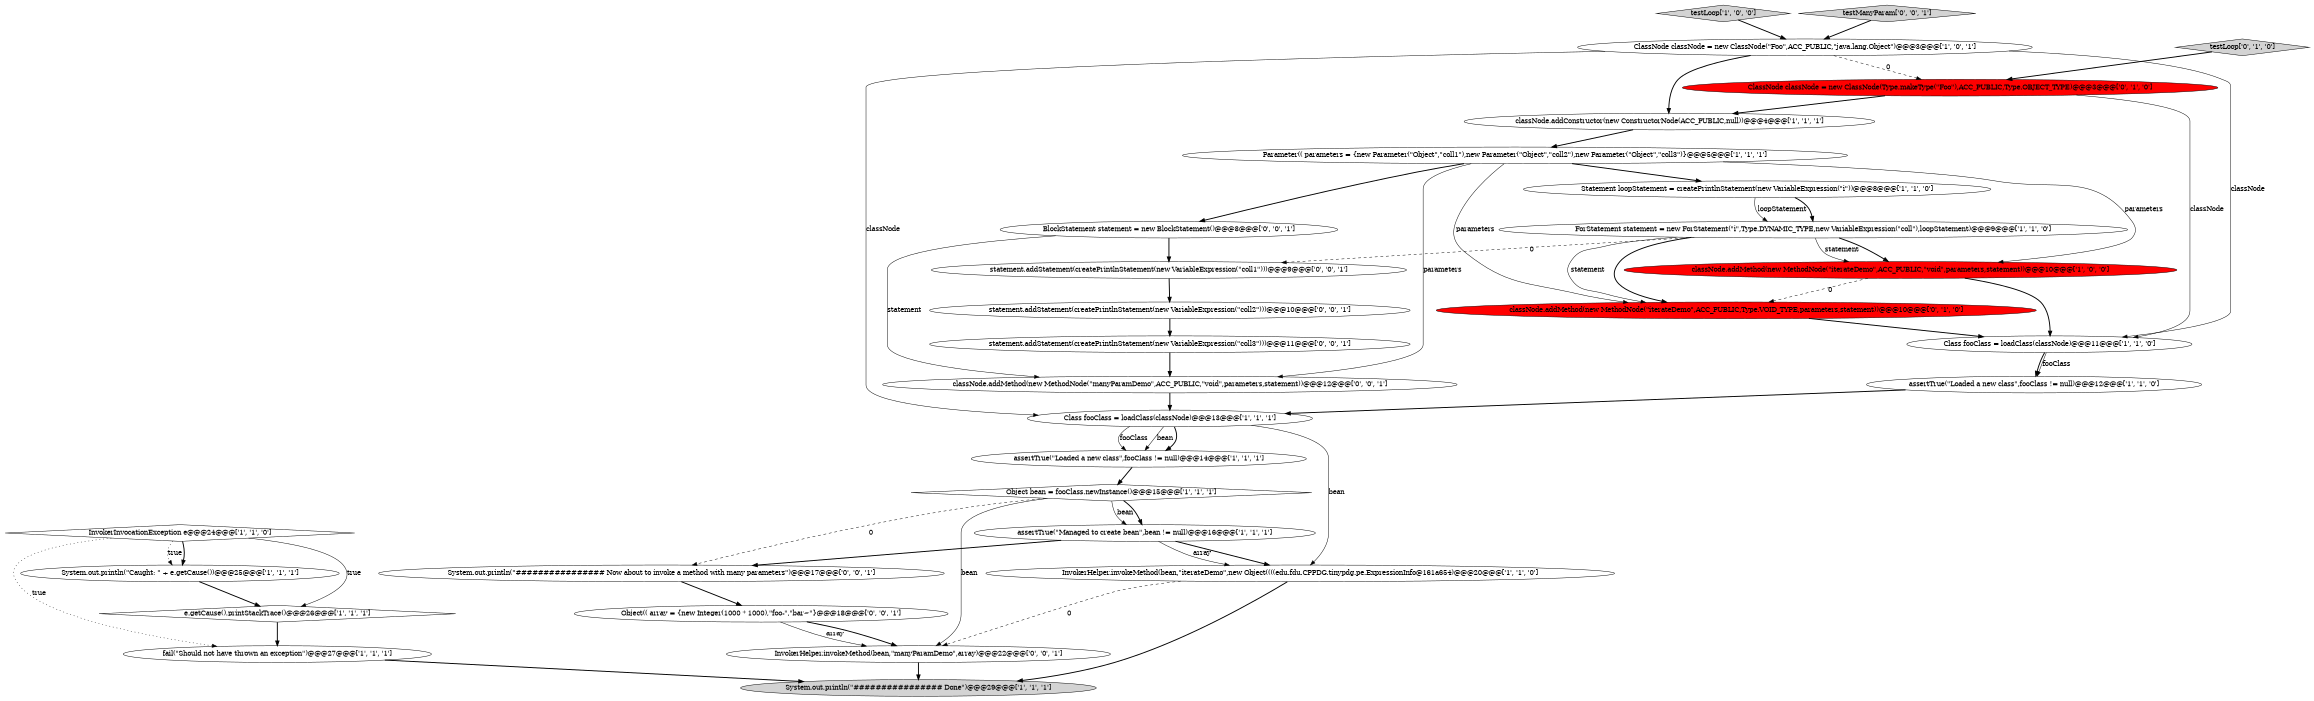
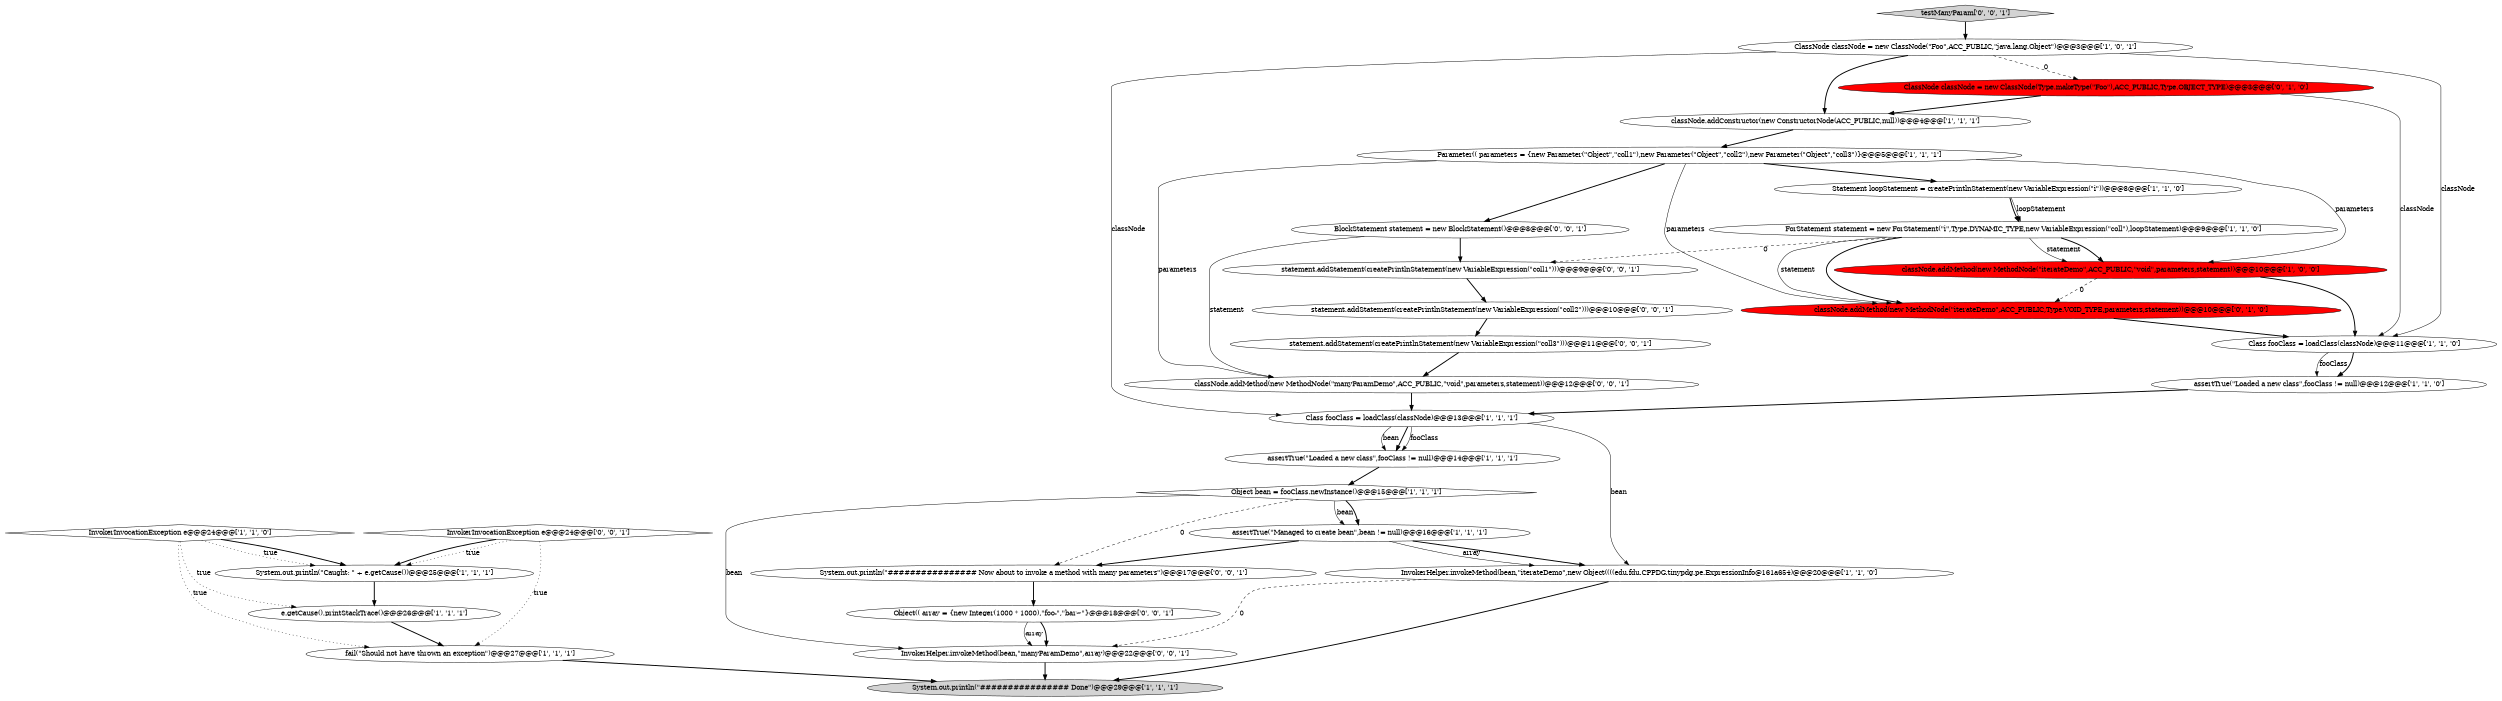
node "testLoop['1', '0', '0']": removed
node "testLoop['0', '1', '0']": removed
node "InvokerInvocationException e@@@24@@@['0', '0', '1']": added
edge "InvokerInvocationException e@@@24@@@['1', '1', '0']" -> "e.getCause().printStackTrace()@@@26@@@['1', '1', '1']": style solid -> dotted
node "e.getCause().printStackTrace()@@@26@@@['1', '1', '1']": shape diamond -> ellipse
